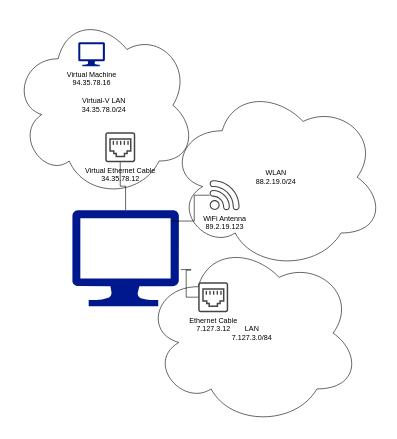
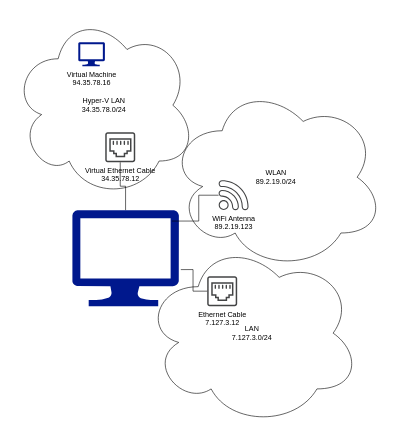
node "Virtual-V LAN 34.35.78.0/24": label "Virtual-V LAN 34.35.78.0/24" -> "Hyper-V LAN 34.35.78.0/24"
node "WLAN 88.2.19.0/24": label "WLAN 88.2.19.0/24" -> "WLAN 89.2.19.0/24"
node "WiFi Antenna 89.2.19.123": moved (225, 195) -> (234, 195)
node "Ethernet Cable 7.127.3.12": moved (213, 297) -> (222, 291)
node "LAN 7.127.3.0/84": label "LAN 7.127.3.0/84" -> "LAN 7.127.3.0/24"
